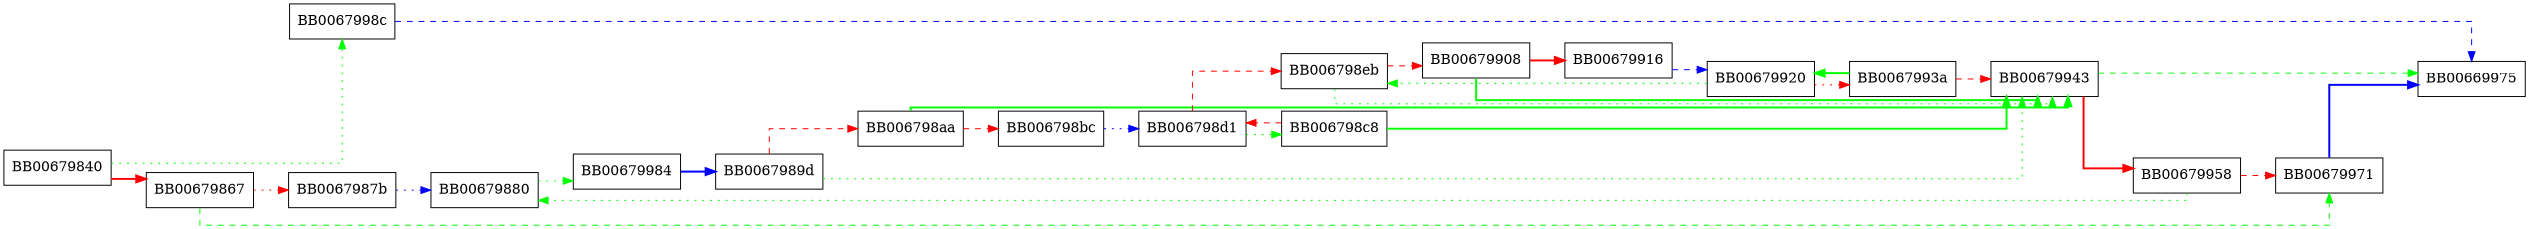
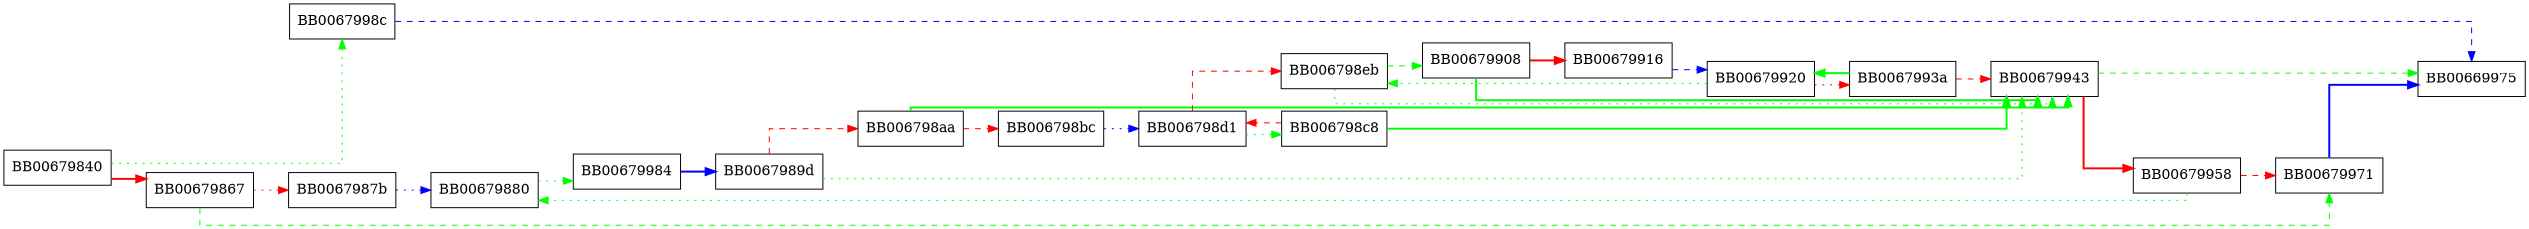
edge "BB006798eb" -> "BB00679908": color red -> green
